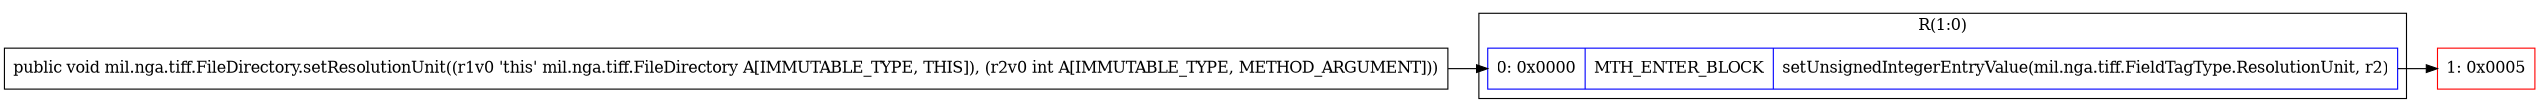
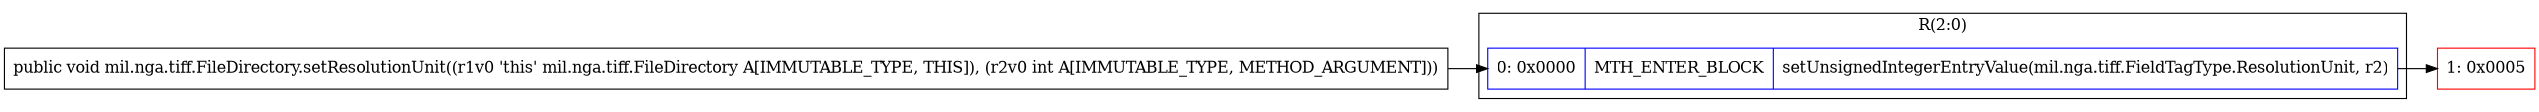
cluster "R(1:0)": label "R(1:0)" -> "R(2:0)"
